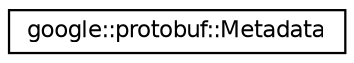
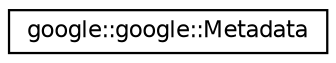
node "google::protobuf::Metadata": label "google::protobuf::Metadata" -> "google::google::Metadata"
